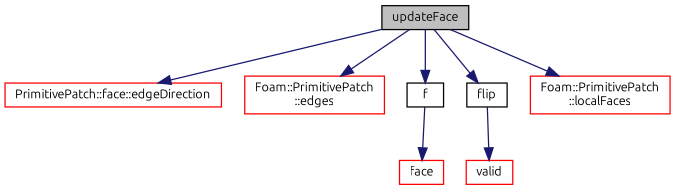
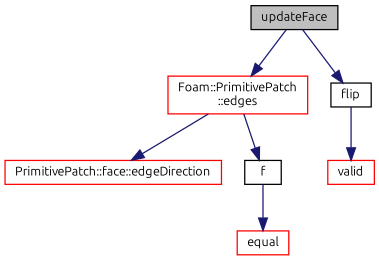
edge "updateFace" -> "f": now "Foam::PrimitivePatch ::edges" -> "f"
edge "updateFace" -> "PrimitivePatch::face::edgeDirection": now "Foam::PrimitivePatch ::edges" -> "PrimitivePatch::face::edgeDirection"
node "Foam::PrimitivePatch ::localFaces": removed
node "face": label "face" -> "equal"
